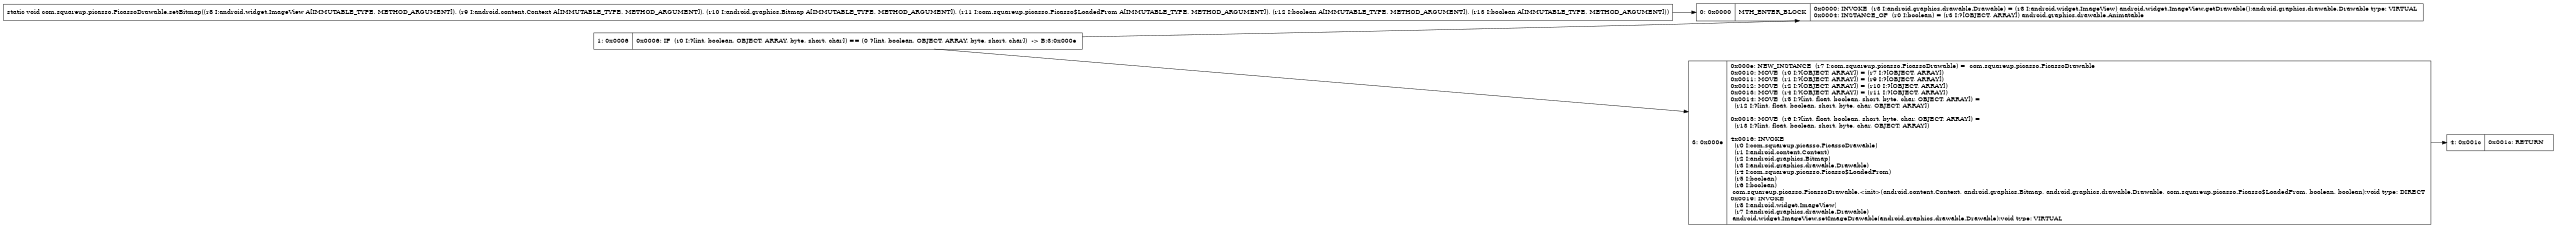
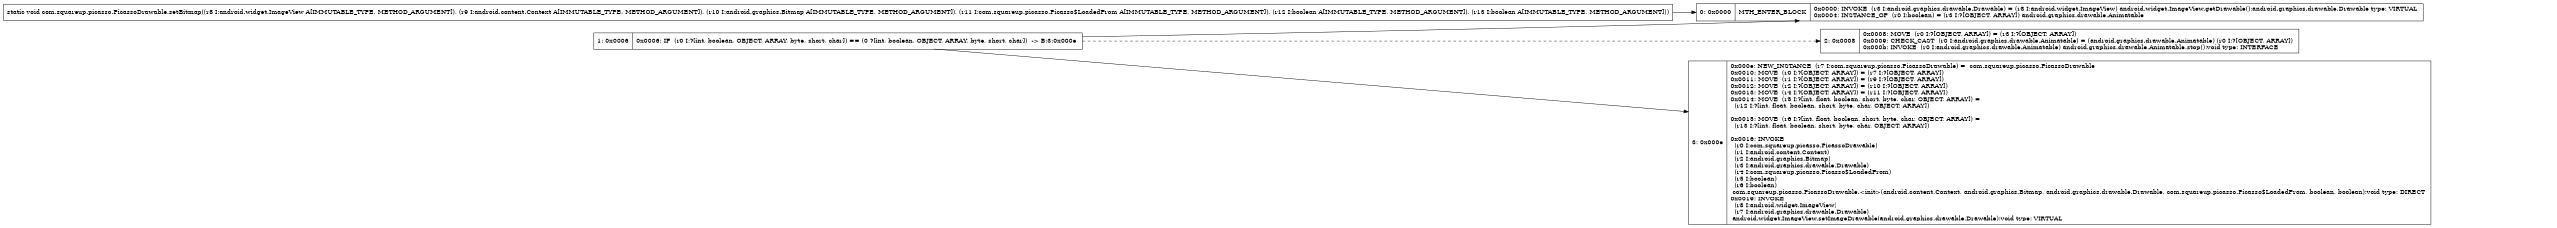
node "2: 0x0008": added
node "3: 0x000e": text "4x0016: INVOKE" -> "0x0016: INVOKE"
node "4: 0x001c": removed
